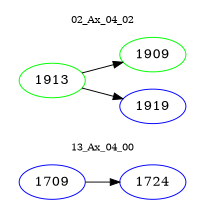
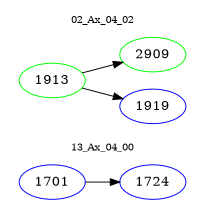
node "1909": label "1909" -> "2909"
node "1709": label "1709" -> "1701"
